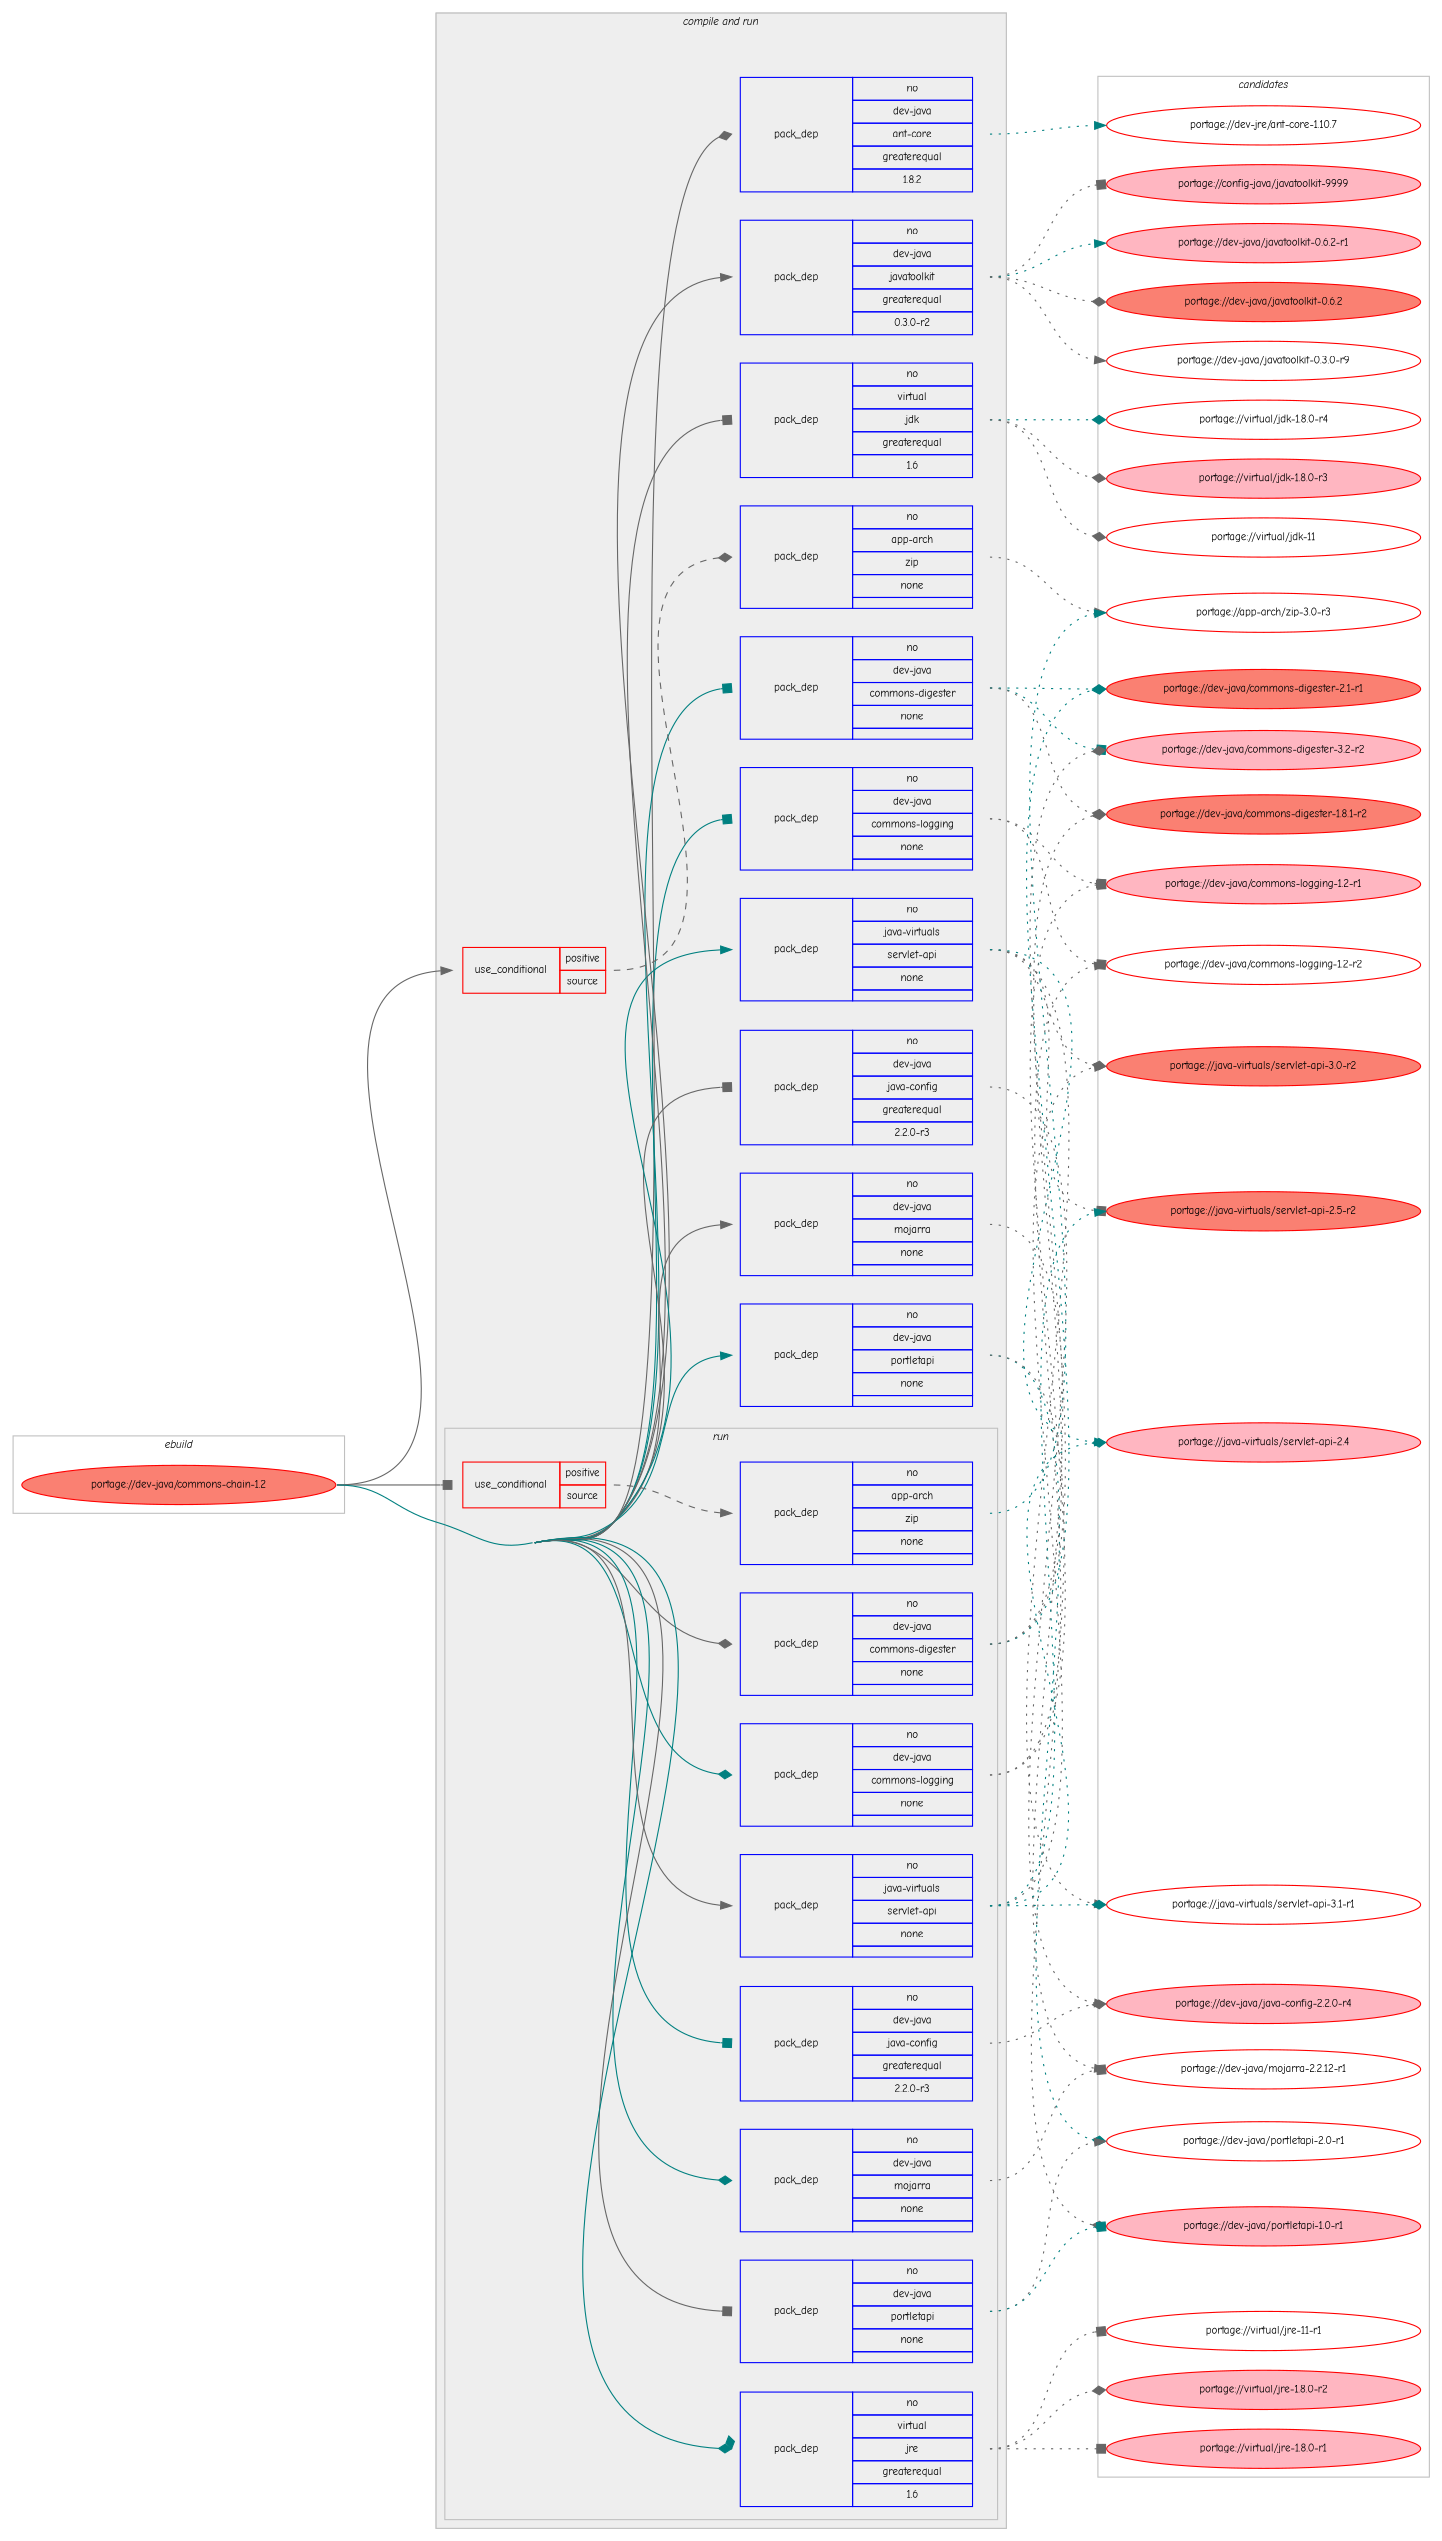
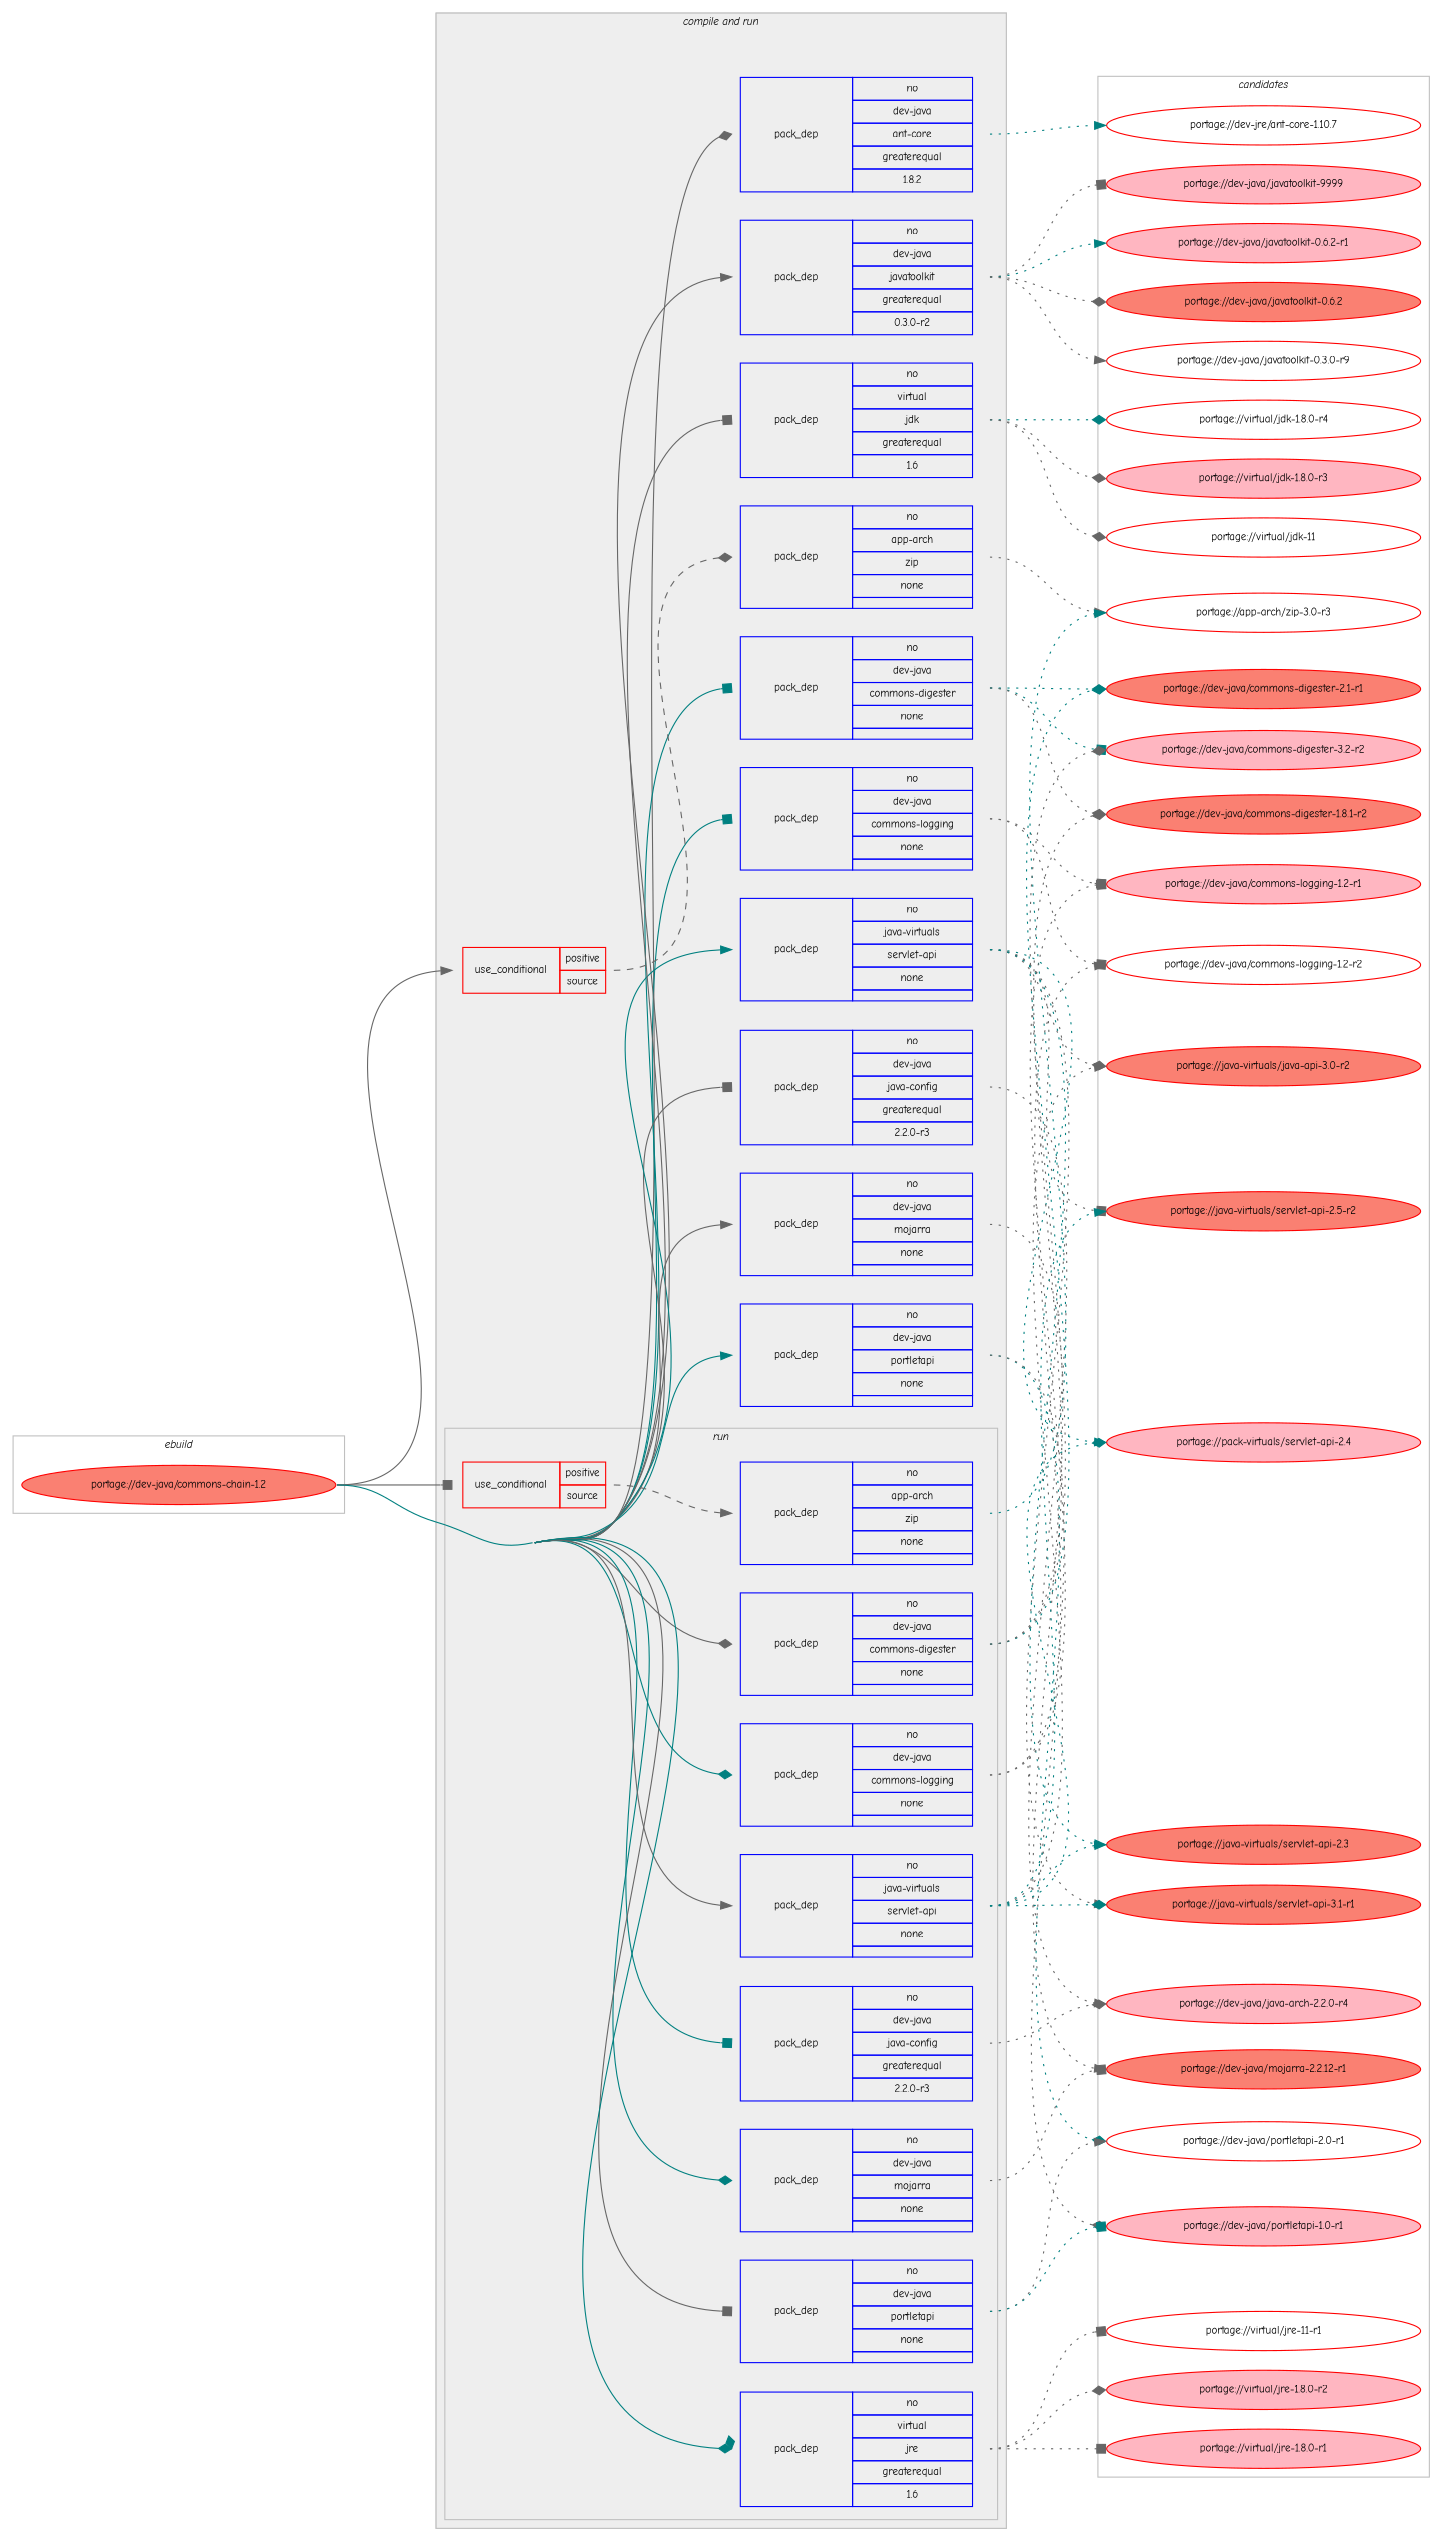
node "portage://config-java/javatoolkit-9999": label "portage://config-java/javatoolkit-9999" -> "portage://dev-java/javatoolkit-9999"
node "portage://java-virtuals/servlet-api-3.0-r2": label "portage://java-virtuals/servlet-api-3.0-r2" -> "portage://java-virtuals/java-api-3.0-r2"
node "portage://java-virtuals/servlet-api-2.4": label "portage://java-virtuals/servlet-api-2.4" -> "portage://pack-virtuals/servlet-api-2.4"
node "portage://java-virtuals/servlet-api-2.3": added
node "portage://java-virtuals/servlet-api-3.1-r1": fillcolor white -> salmon
node "portage://dev-java/java-config-2.2.0-r4": label "portage://dev-java/java-config-2.2.0-r4" -> "portage://dev-java/java-arch-2.2.0-r4"
node "portage://dev-java/mojarra-2.2.12-r1": fillcolor white -> salmon
